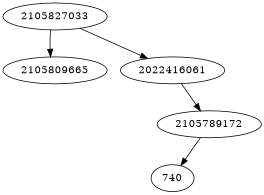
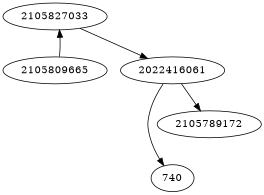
edge "2105827033" -> "2105809665": reversed
edge "2105789172" -> "740": now "2022416061" -> "740"
